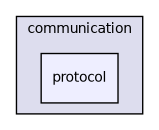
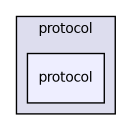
cluster "communication": label "communication" -> "protocol"
